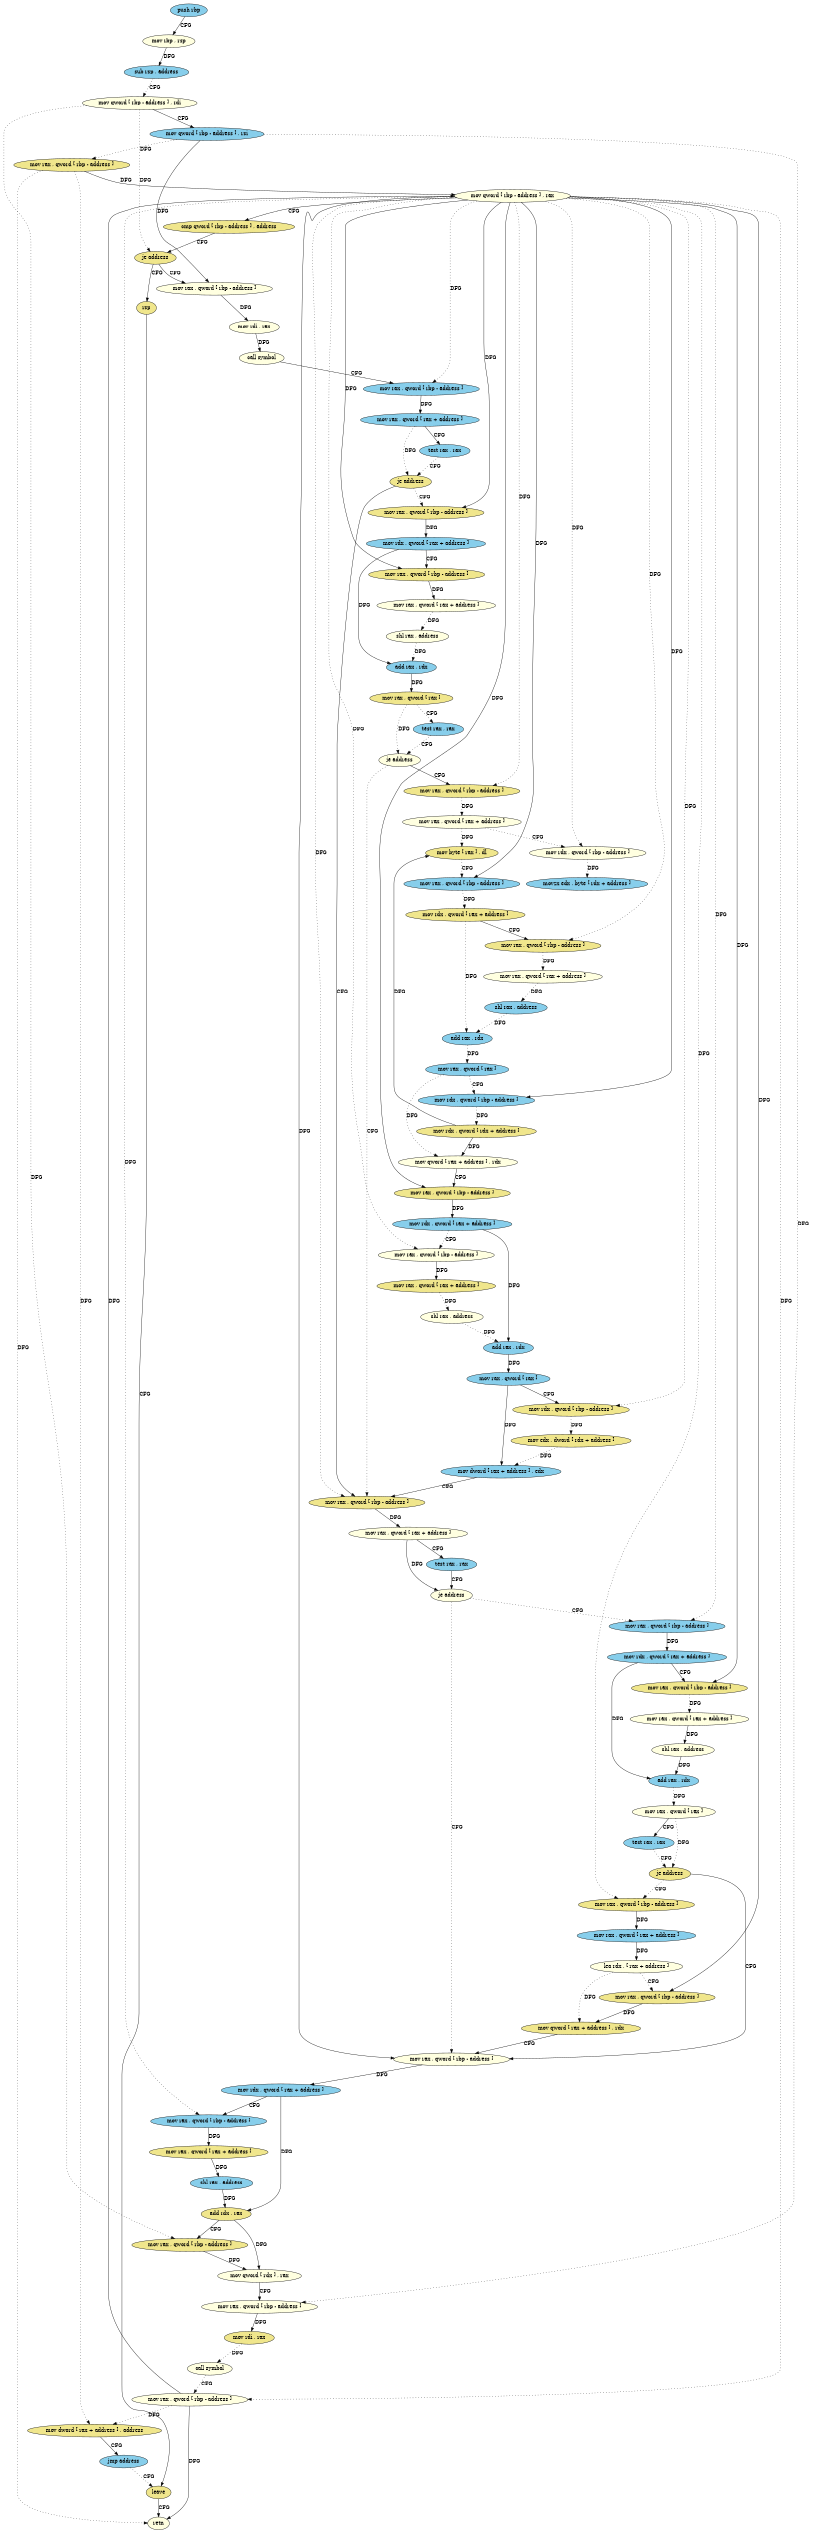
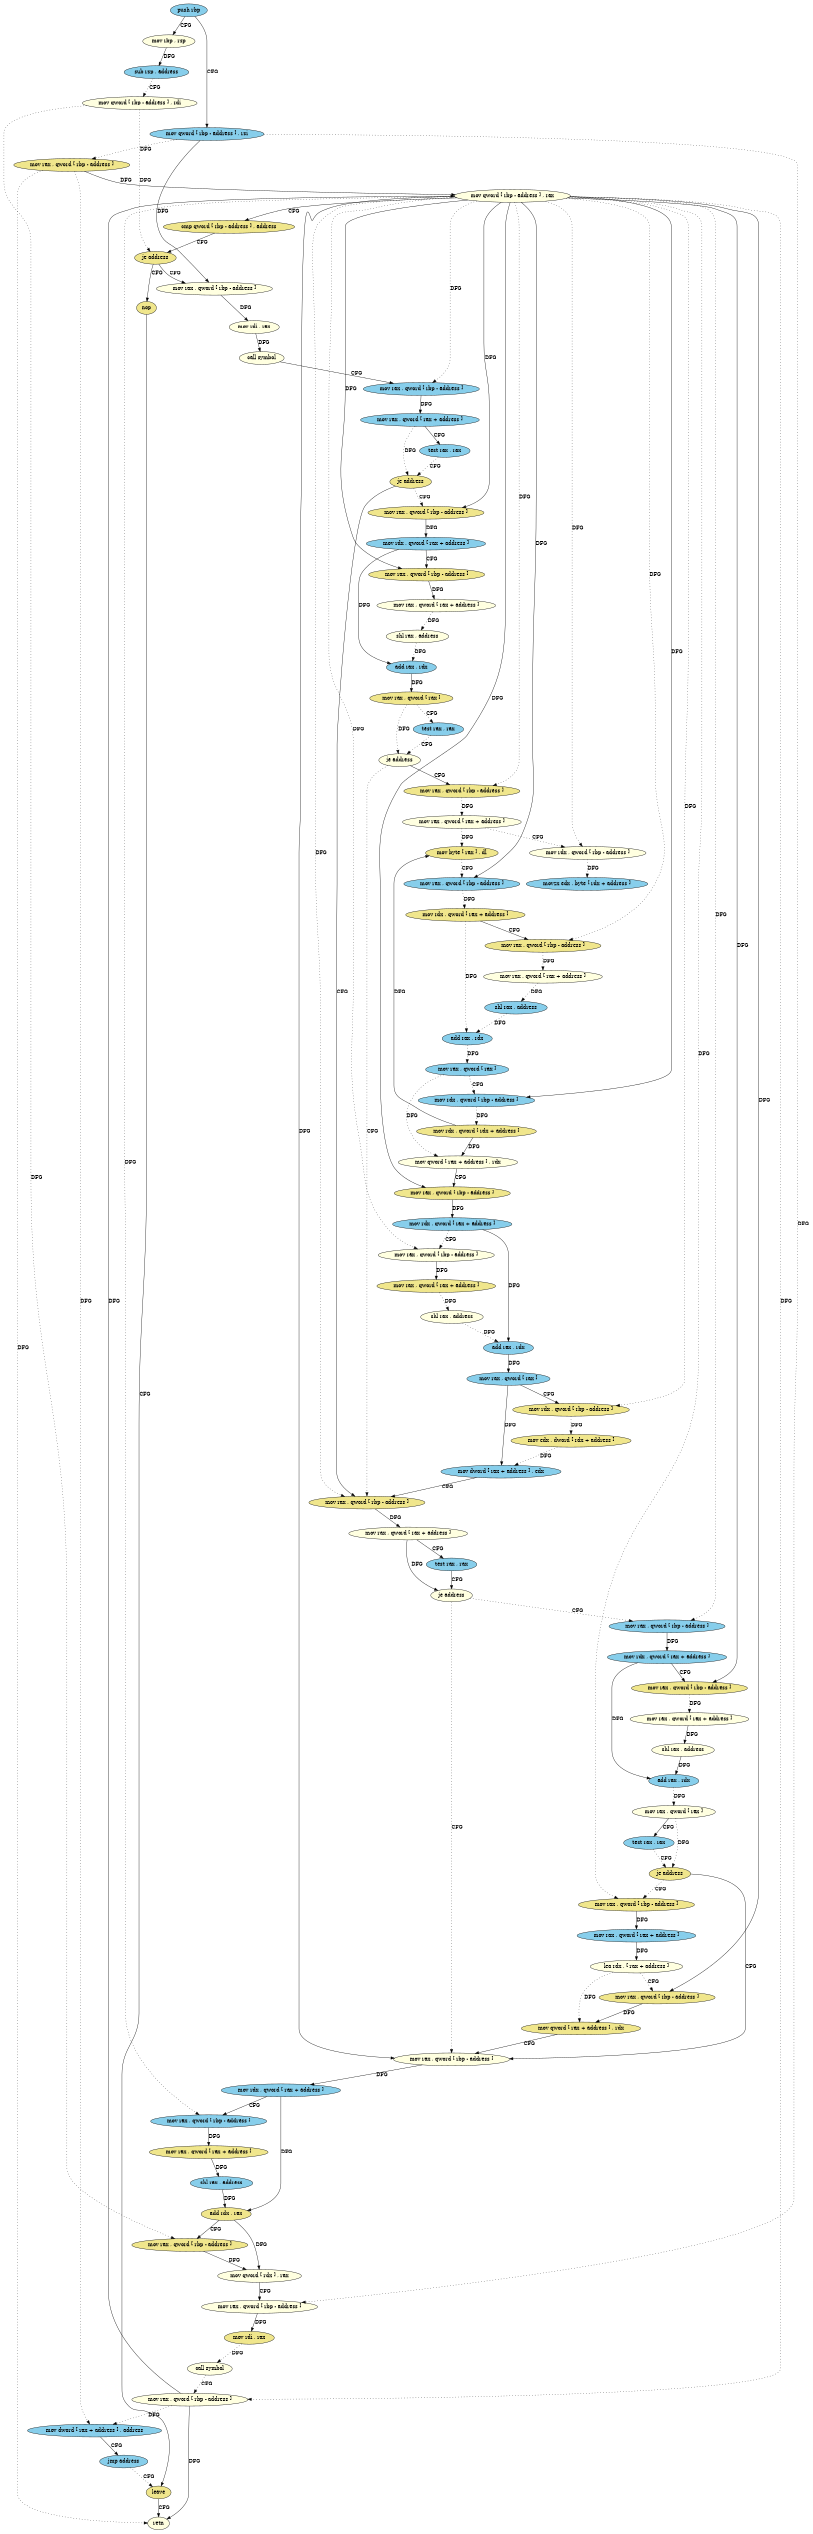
edge "mov qword [ rbp - address ] , rdi" -> "mov qword [ rbp - address ] , rsi": now "push rbp" -> "mov qword [ rbp - address ] , rsi"
node "rsp": label "rsp" -> "nop"
node "mov dword [ rax + address ] , address": fillcolor khaki -> skyblue
